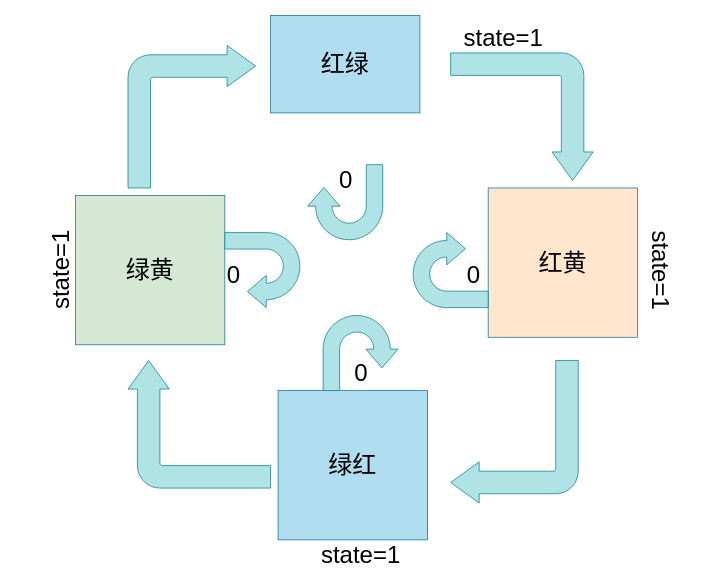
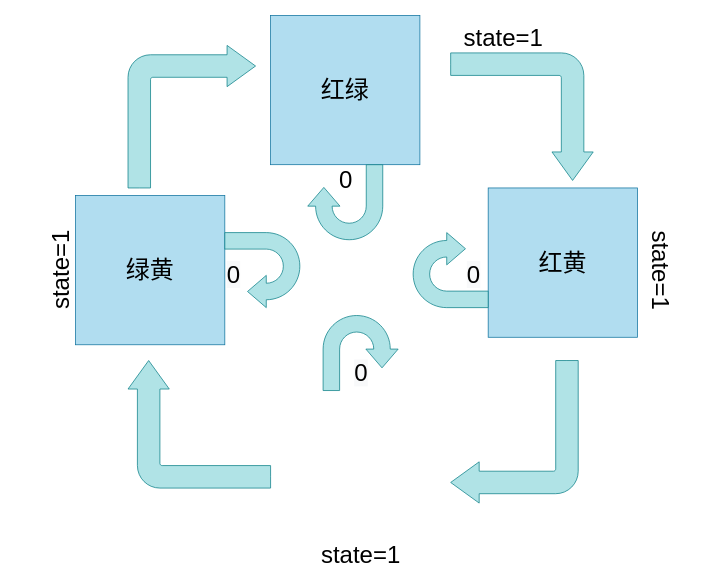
node "红绿": size 149x98 -> 149x149
node "红黄": fillcolor #ffe6cc -> #b1ddf0
node "绿黄": fillcolor #d5e8d4 -> #b1ddf0
node "绿红": removed
